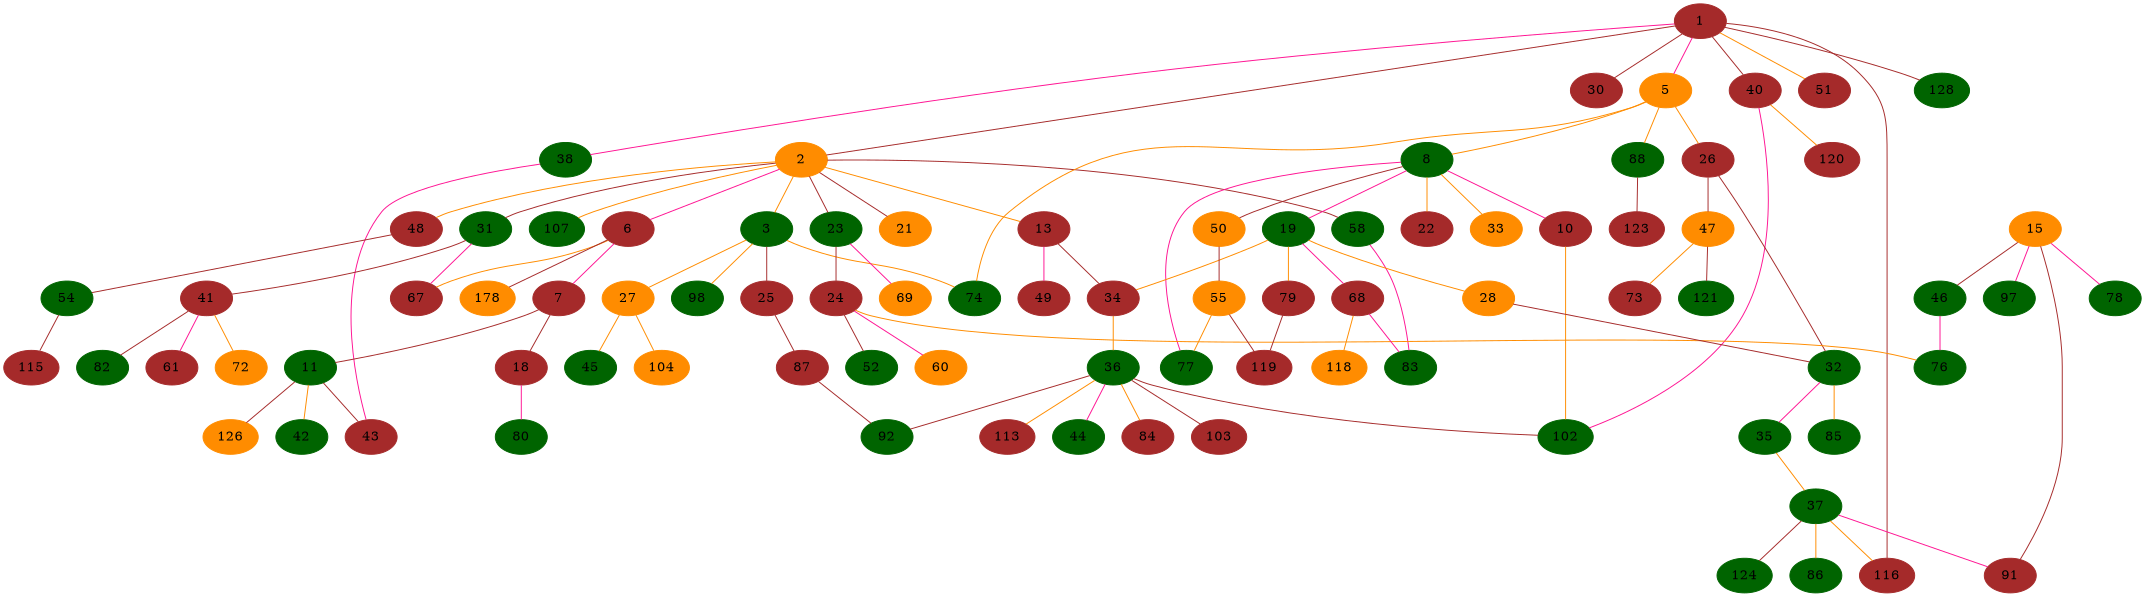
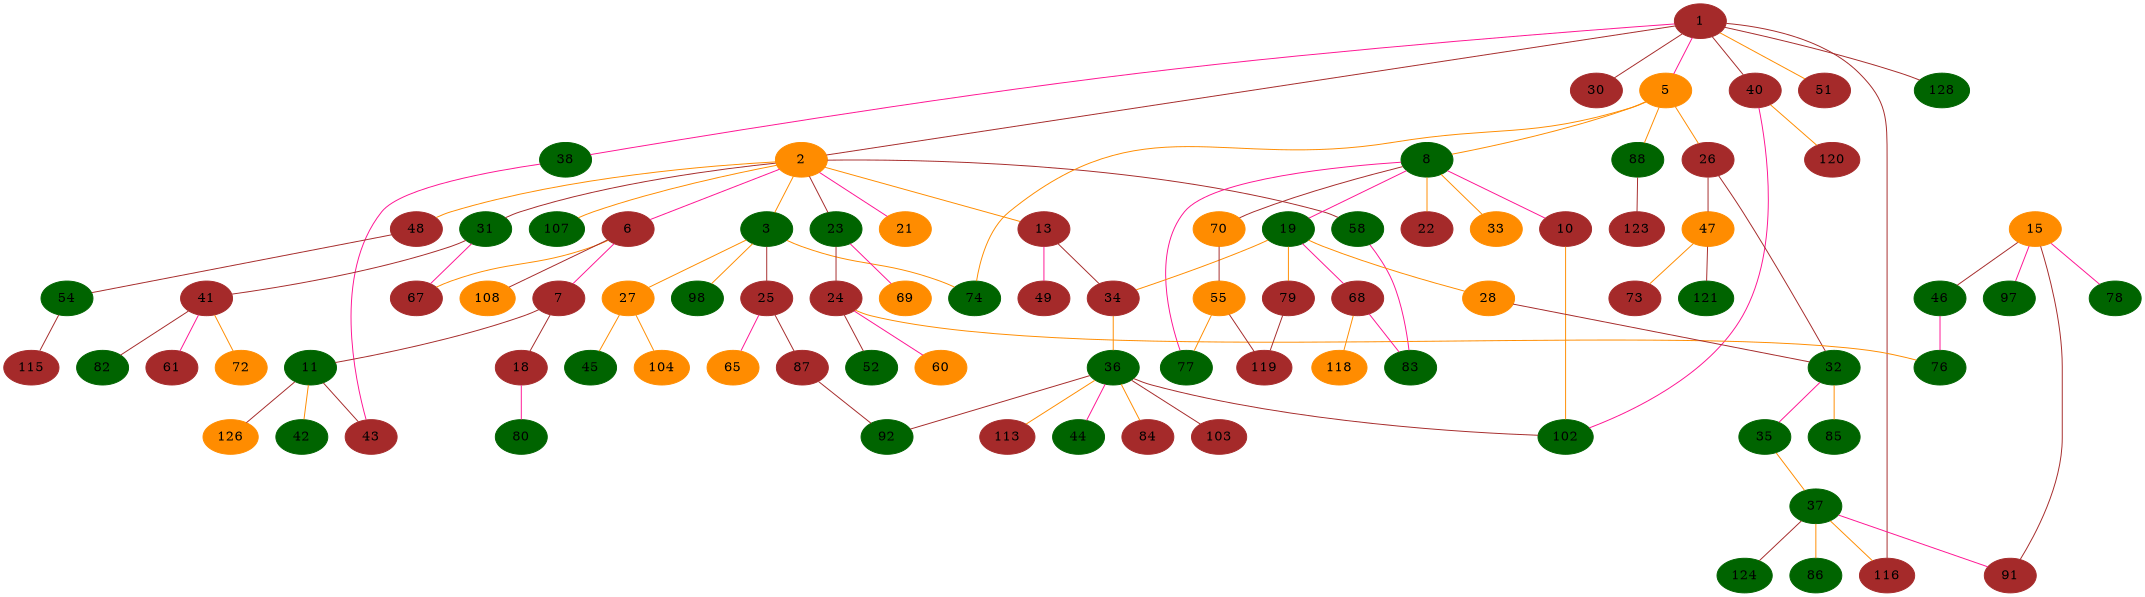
edge "2" -- "21": color brown -> deeppink
node "50": label "50" -> "70"
node "178": label "178" -> "108"
node "65": added
